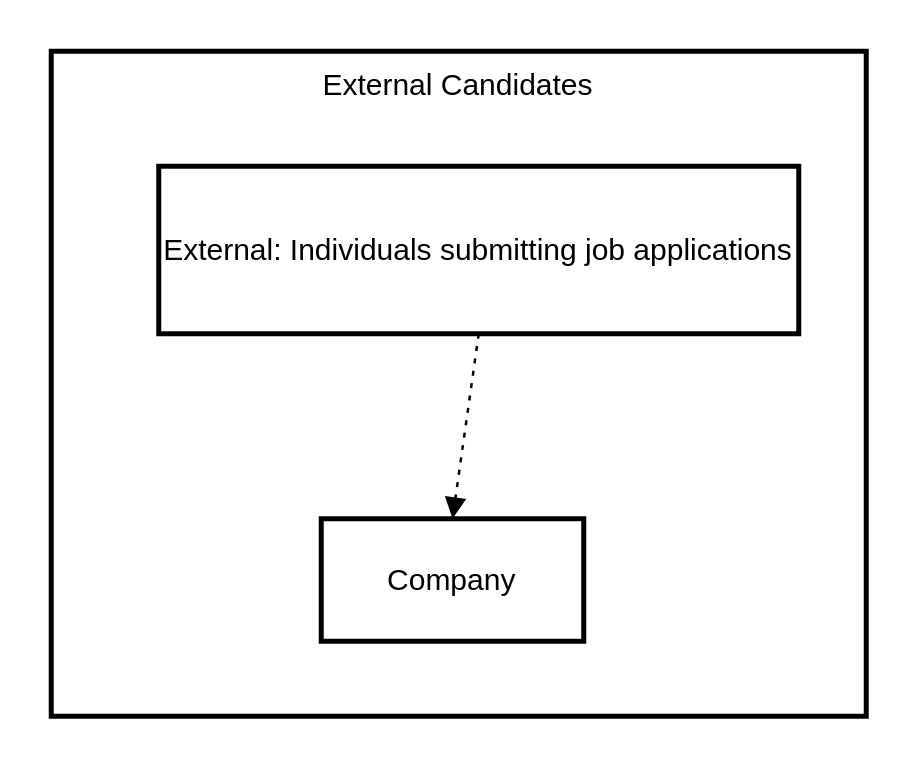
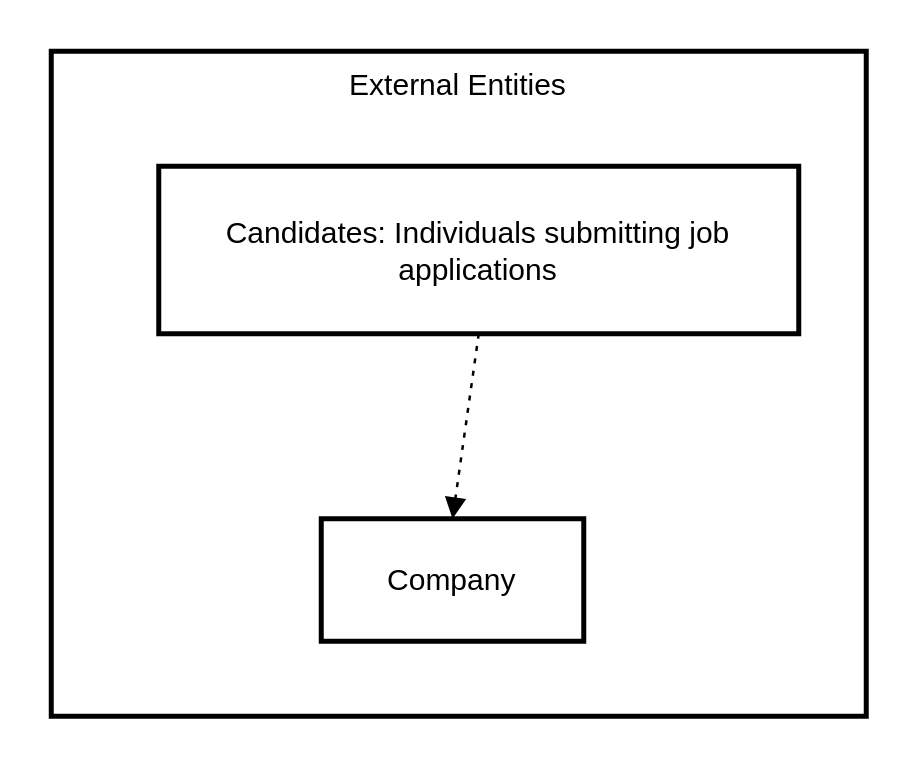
node "External Candidates": label "External Candidates" -> "External Entities"
node "External: Individuals submitting job applications": label "External: Individuals submitting job applications" -> "Candidates: Individuals submitting job applications"
